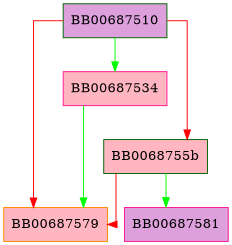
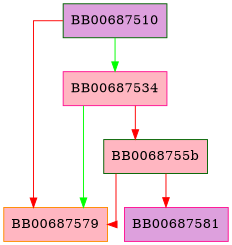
edge "BB00687510" -> "BB0068755b": now "BB00687534" -> "BB0068755b"
edge "BB0068755b" -> "BB00687581": color green -> red
